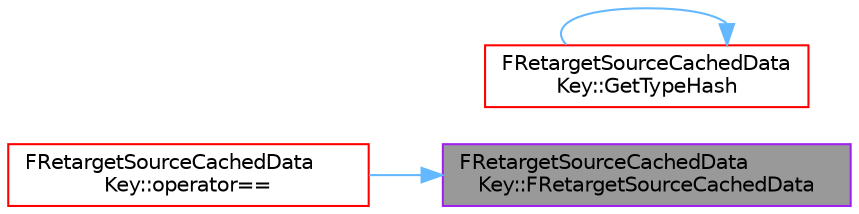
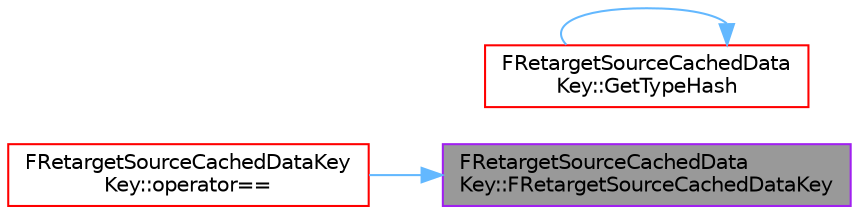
node "FRetargetSourceCachedData Key::operator==": label "FRetargetSourceCachedData Key::operator==" -> "FRetargetSourceCachedDataKey Key::operator=="
node "FRetargetSourceCachedData Key::FRetargetSourceCachedData": label "FRetargetSourceCachedData Key::FRetargetSourceCachedData" -> "FRetargetSourceCachedData Key::FRetargetSourceCachedDataKey"
